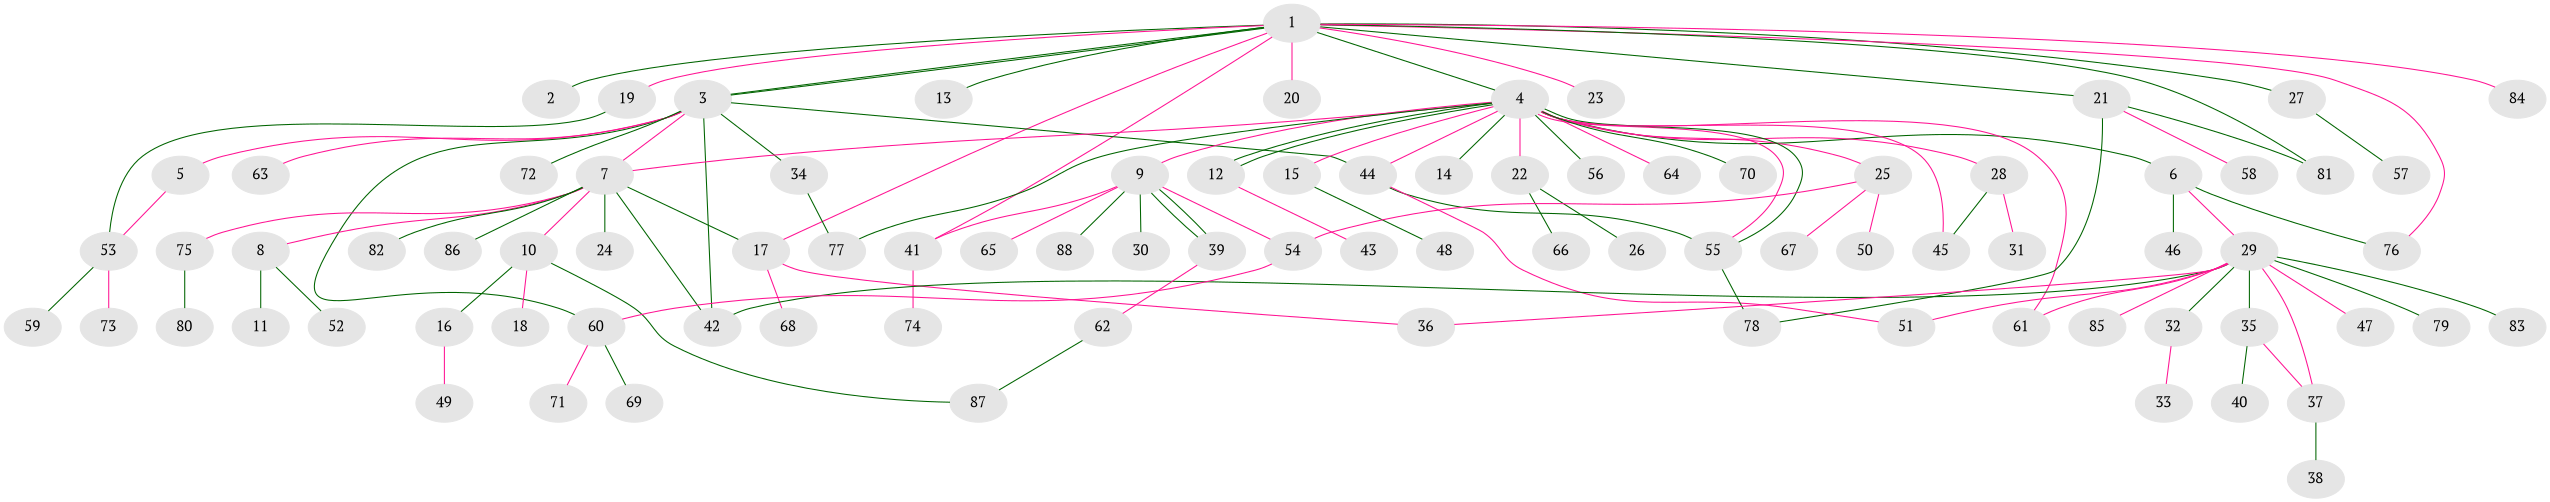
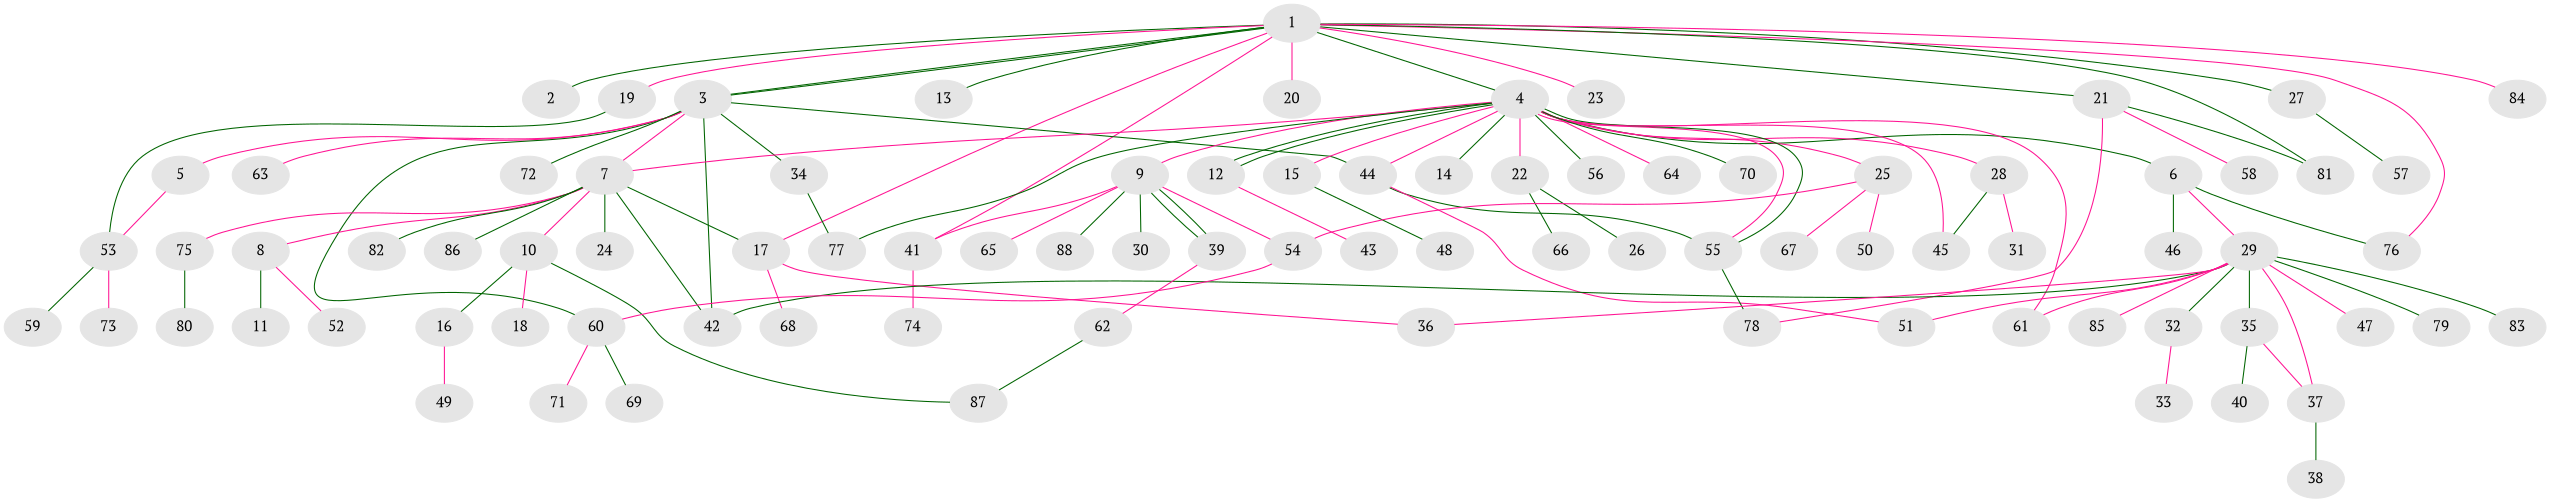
edge "21" -- "78": color darkgreen -> deeppink
edge "8" -- "52": color darkgreen -> deeppink
